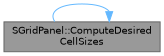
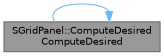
node "SGridPanel::ComputeDesired CellSizes": label "SGridPanel::ComputeDesired CellSizes" -> "SGridPanel::ComputeDesired ComputeDesired"
